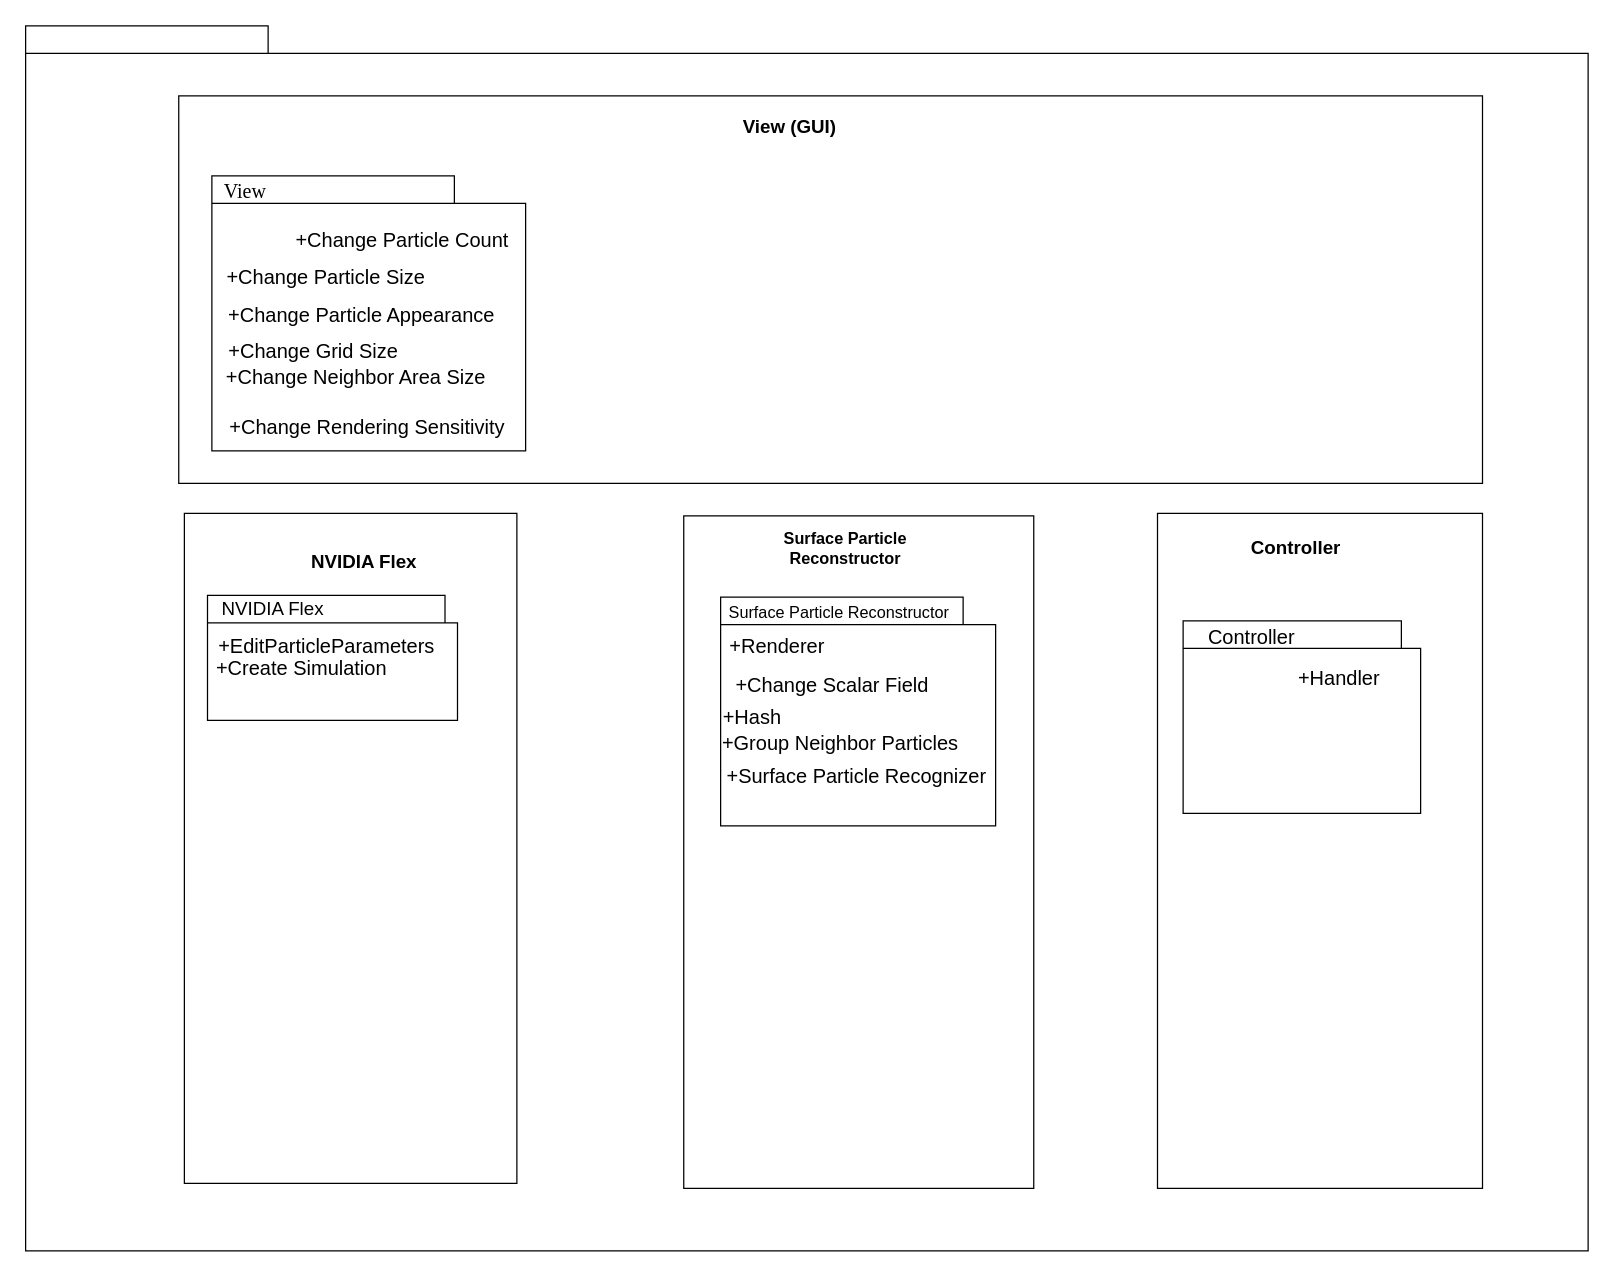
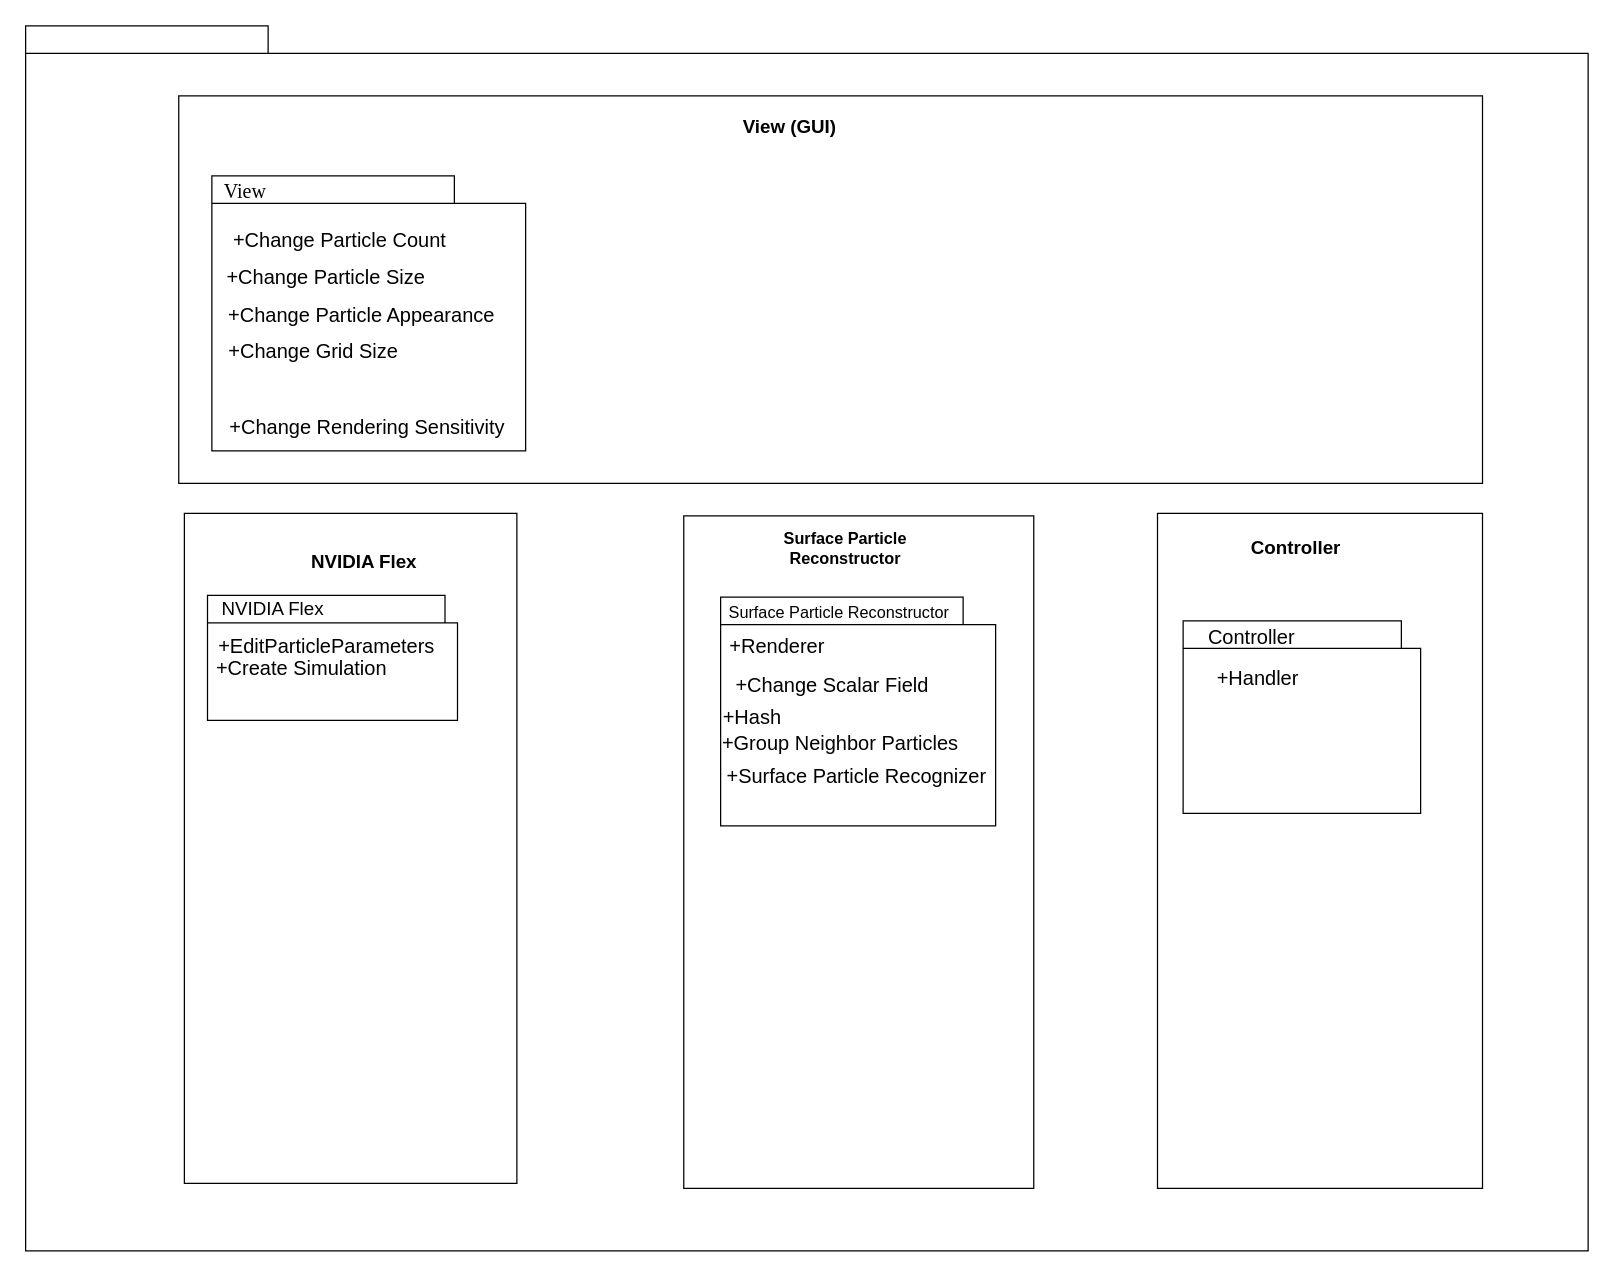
node "+Change Particle Count": moved (402, 239) -> (339, 239)
node "+Change Neighbor Area Size": removed
node "+Handler": moved (1339, 678) -> (1258, 678)
